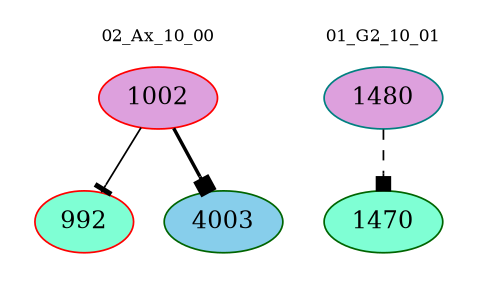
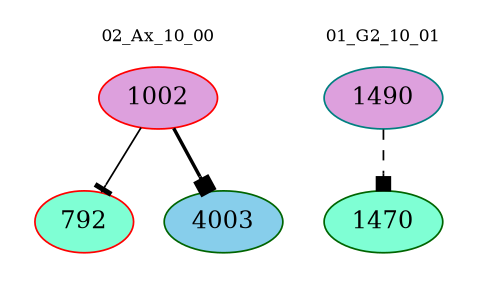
node "1480": label "1480" -> "1490"
node "992": label "992" -> "792"
